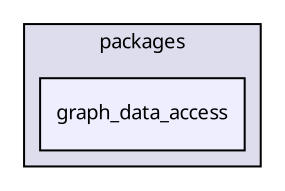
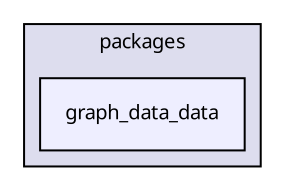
node "graph_data_access": label "graph_data_access" -> "graph_data_data"
